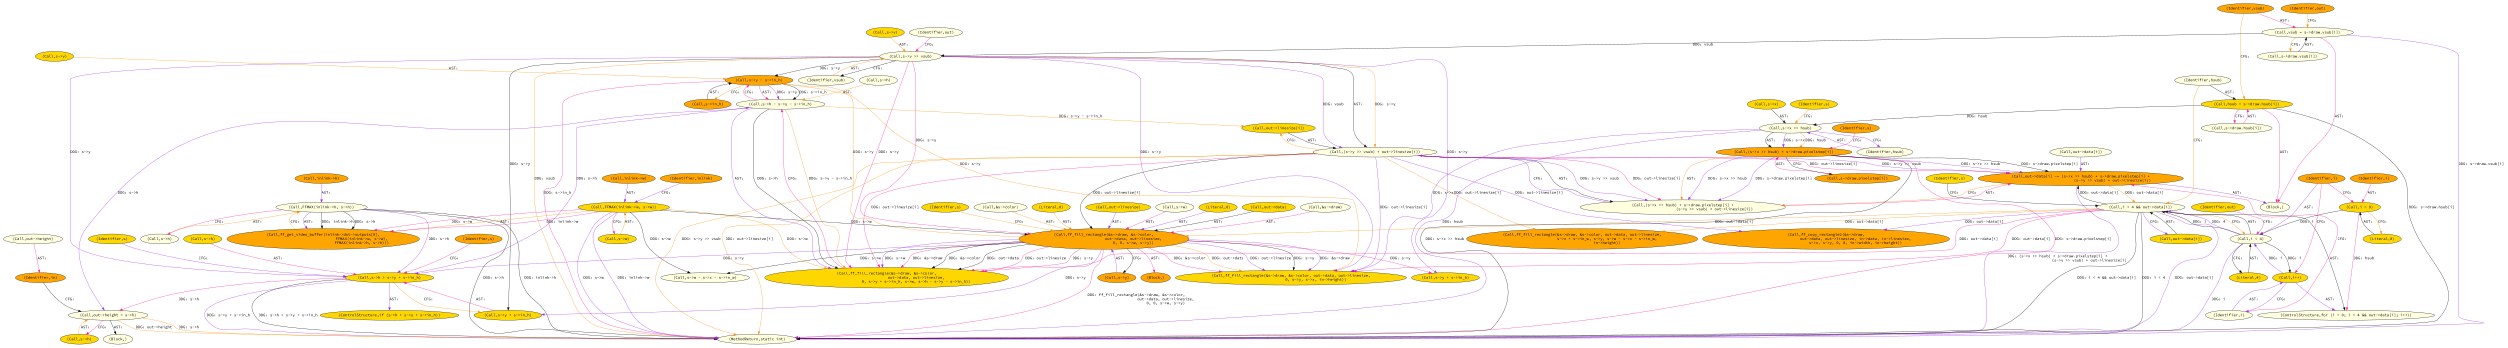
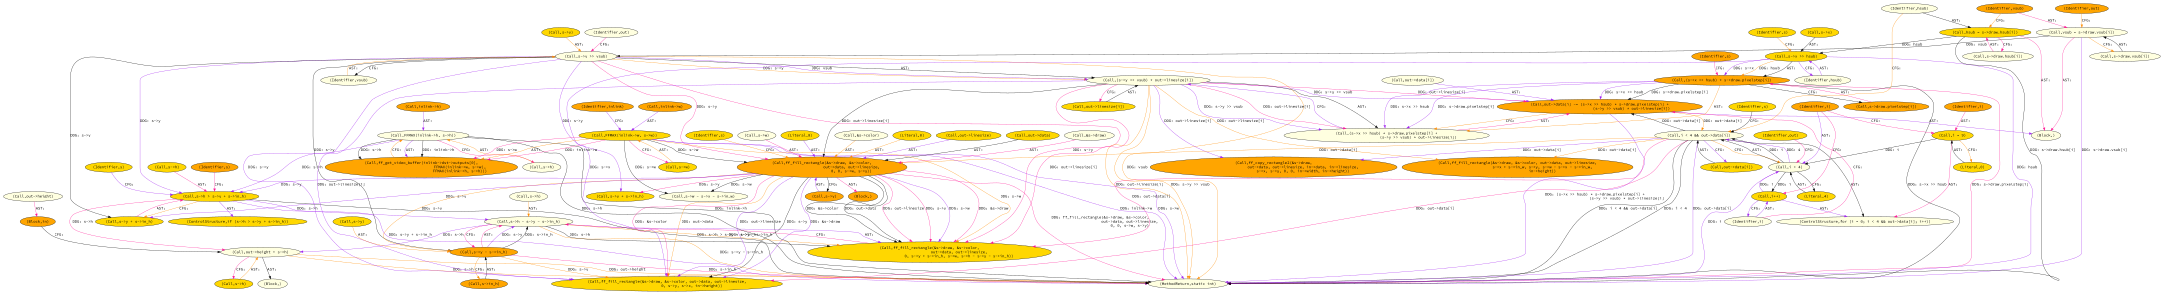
edge "(Call,s->h - s->y - s->in_h)" -> "(Call,out->linesize[i])": now "(Call,s->h - s->y - s->in_h)" -> "(MethodReturn,static int)"
node "(Call,s->x >> hsub)": fillcolor lightyellow -> gold
edge "(Call,(s->y >> vsub) * out->linesize[i])" -> "(Call,out->linesize[i])": color darkorange -> deeppink
edge "(Call,i = 9)" -> "(ControlStructure,for (i = 0; i < 4 && out->data[i]; i++))": label "DDG: hsub" -> "AST: "
node "(Identifier,in)": label "(Identifier,in)" -> "(Block,in)"
